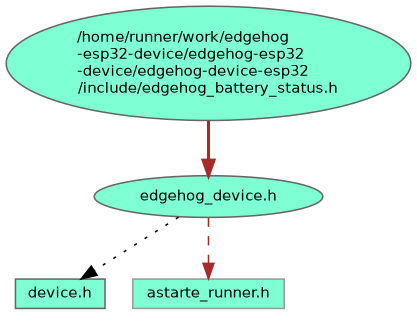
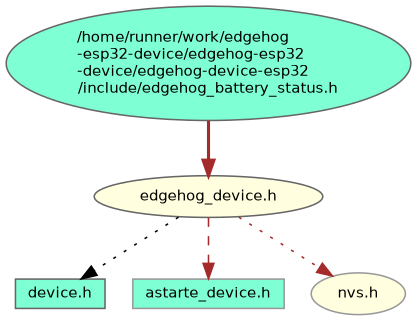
node "edgehog_device.h": fillcolor aquamarine -> lightyellow
node "astarte_runner.h": label "astarte_runner.h" -> "astarte_device.h"
node "nvs.h": added
